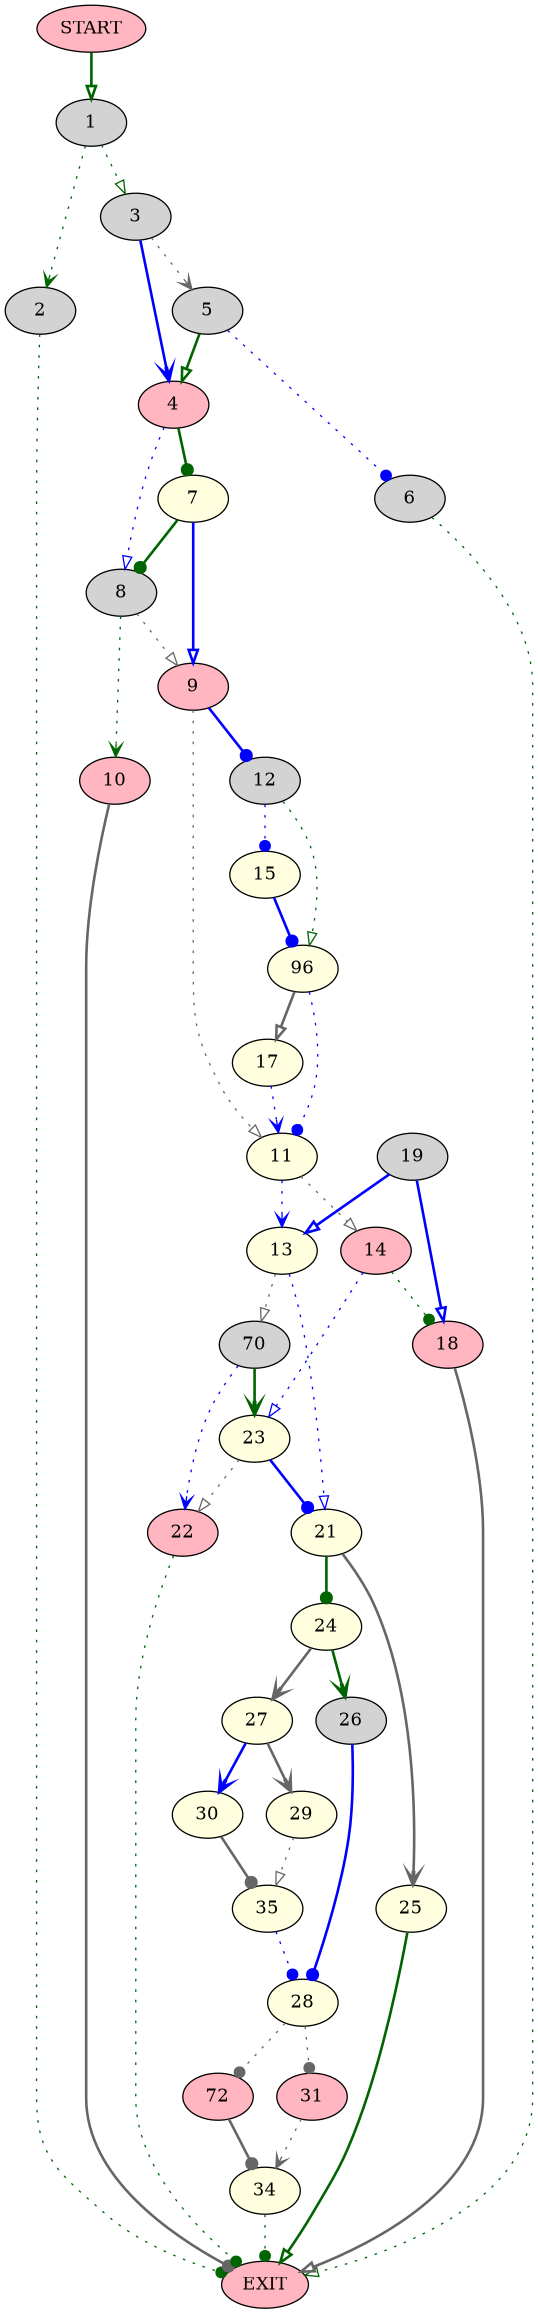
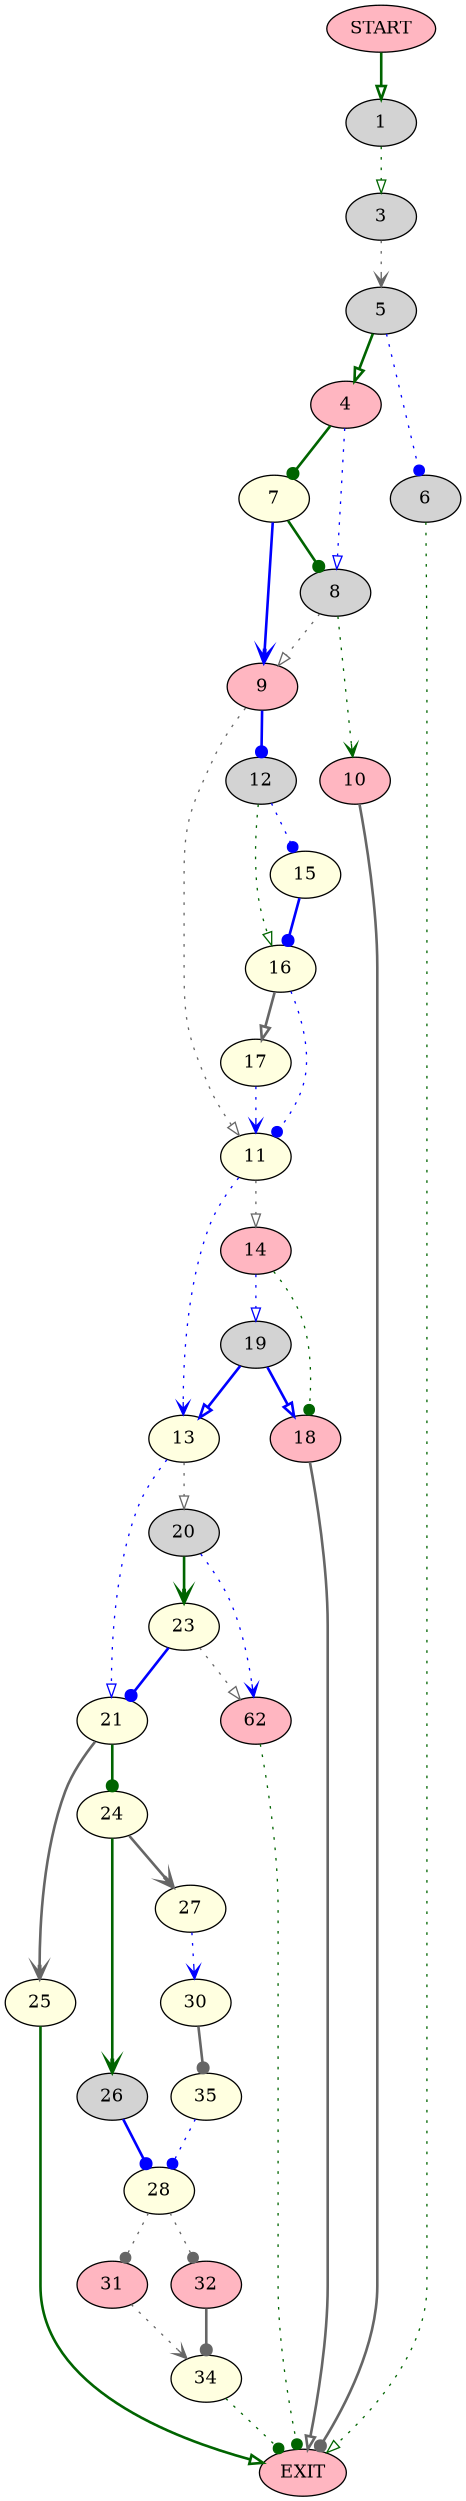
edge "3" -> "4": removed
node "2": removed
edge "7" -> "9": arrowhead onormal -> vee
node "96": label "96" -> "16"
edge "14" -> "23": now "14" -> "19"
node "70": label "70" -> "20"
node "22": label "22" -> "62"
edge "27" -> "30": style bold -> dotted
node "29": removed
node "72": label "72" -> "32"
